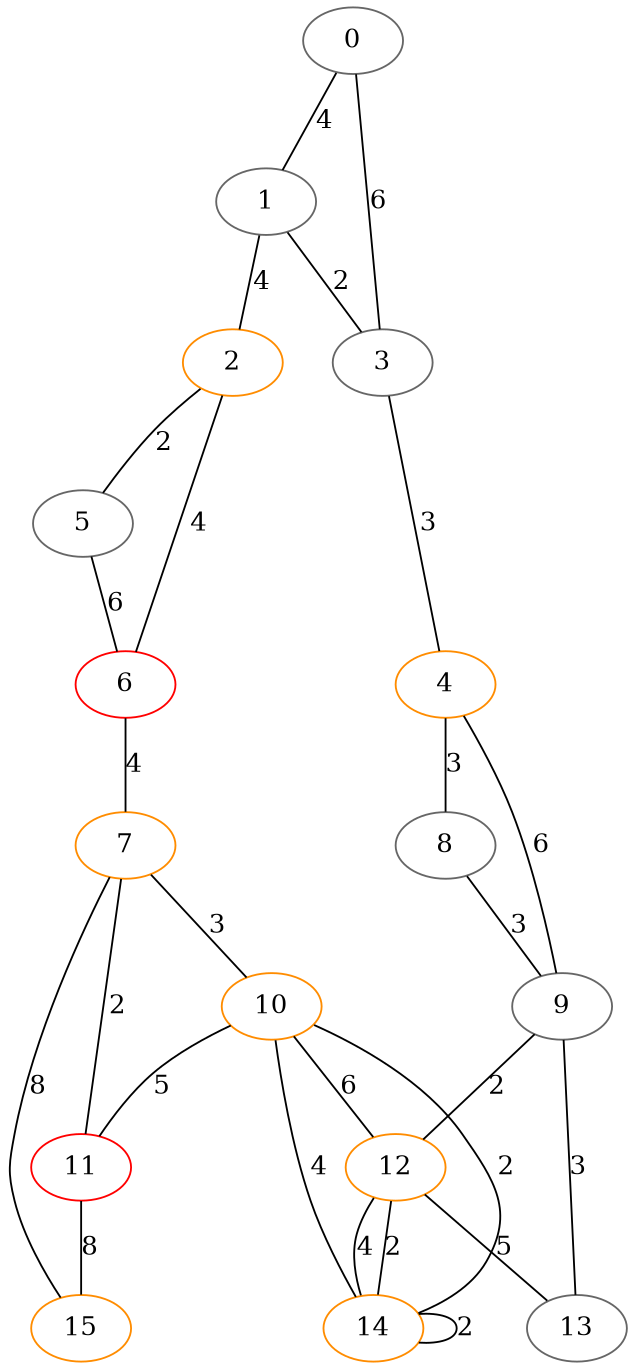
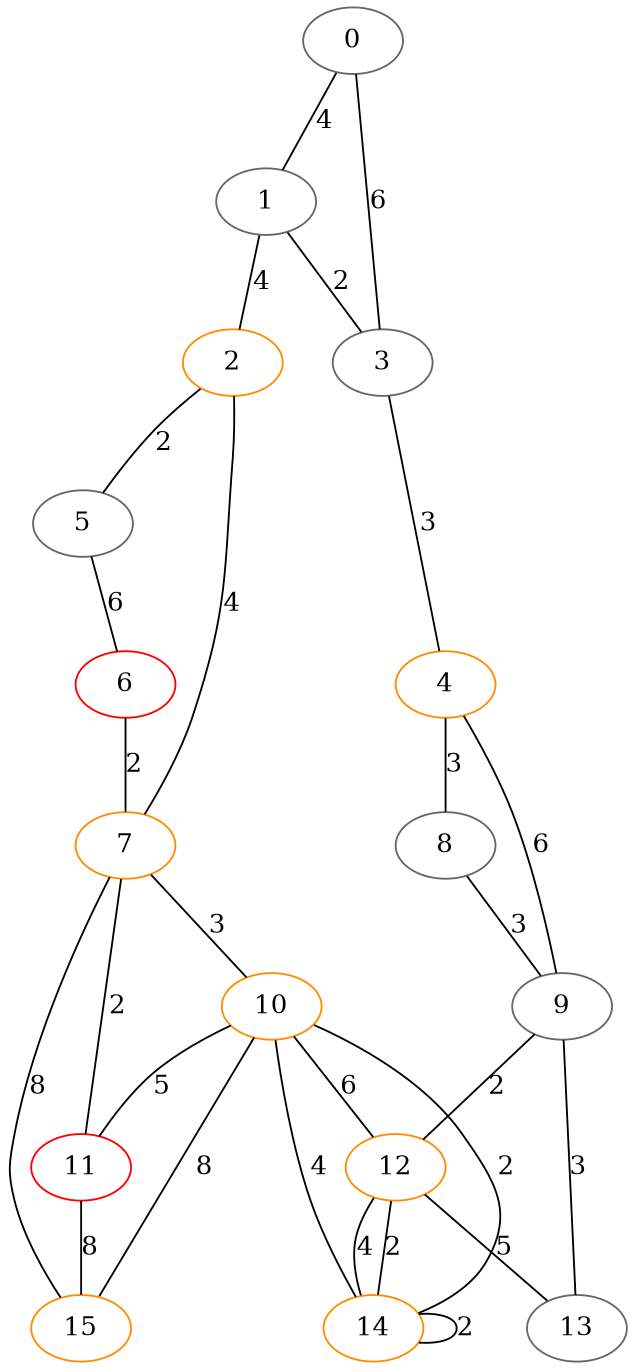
edge "2" -- "6": now "2" -- "7"
edge "6" -- "7": label "4" -> "2"
edge "10" -- "15": added, label "8"
